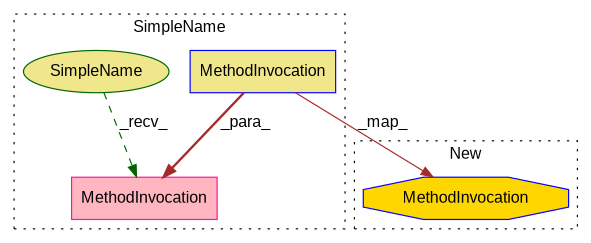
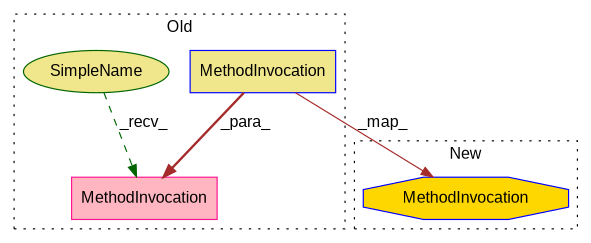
cluster "SimpleName": label "SimpleName" -> "Old"
